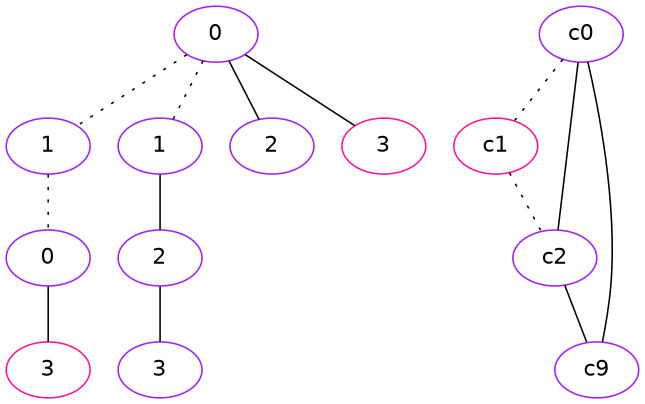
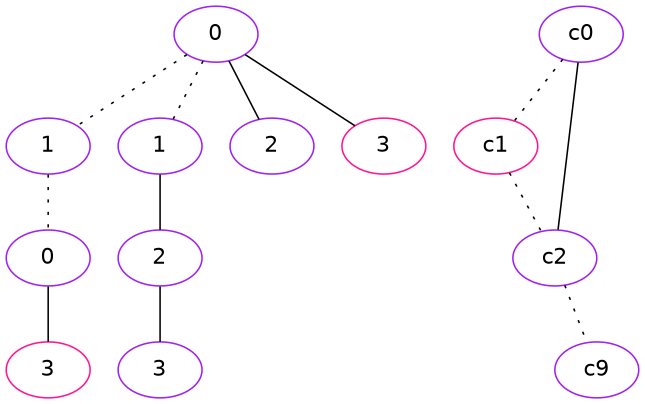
edge "c0" -- "c9": removed
edge "c2" -- "c9": style solid -> dotted
